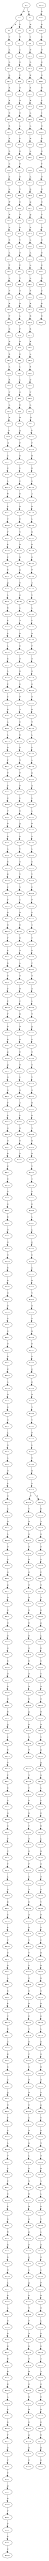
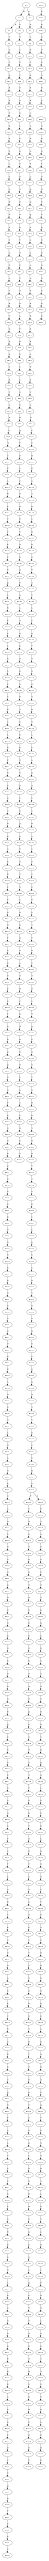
edge "S298" -> "S301": removed, label "I"
edge "S35" -> "S38": added, label "S"
edge "S412" -> "S415": added, label "I"
edge "S530" -> "S533": removed, label "G"
